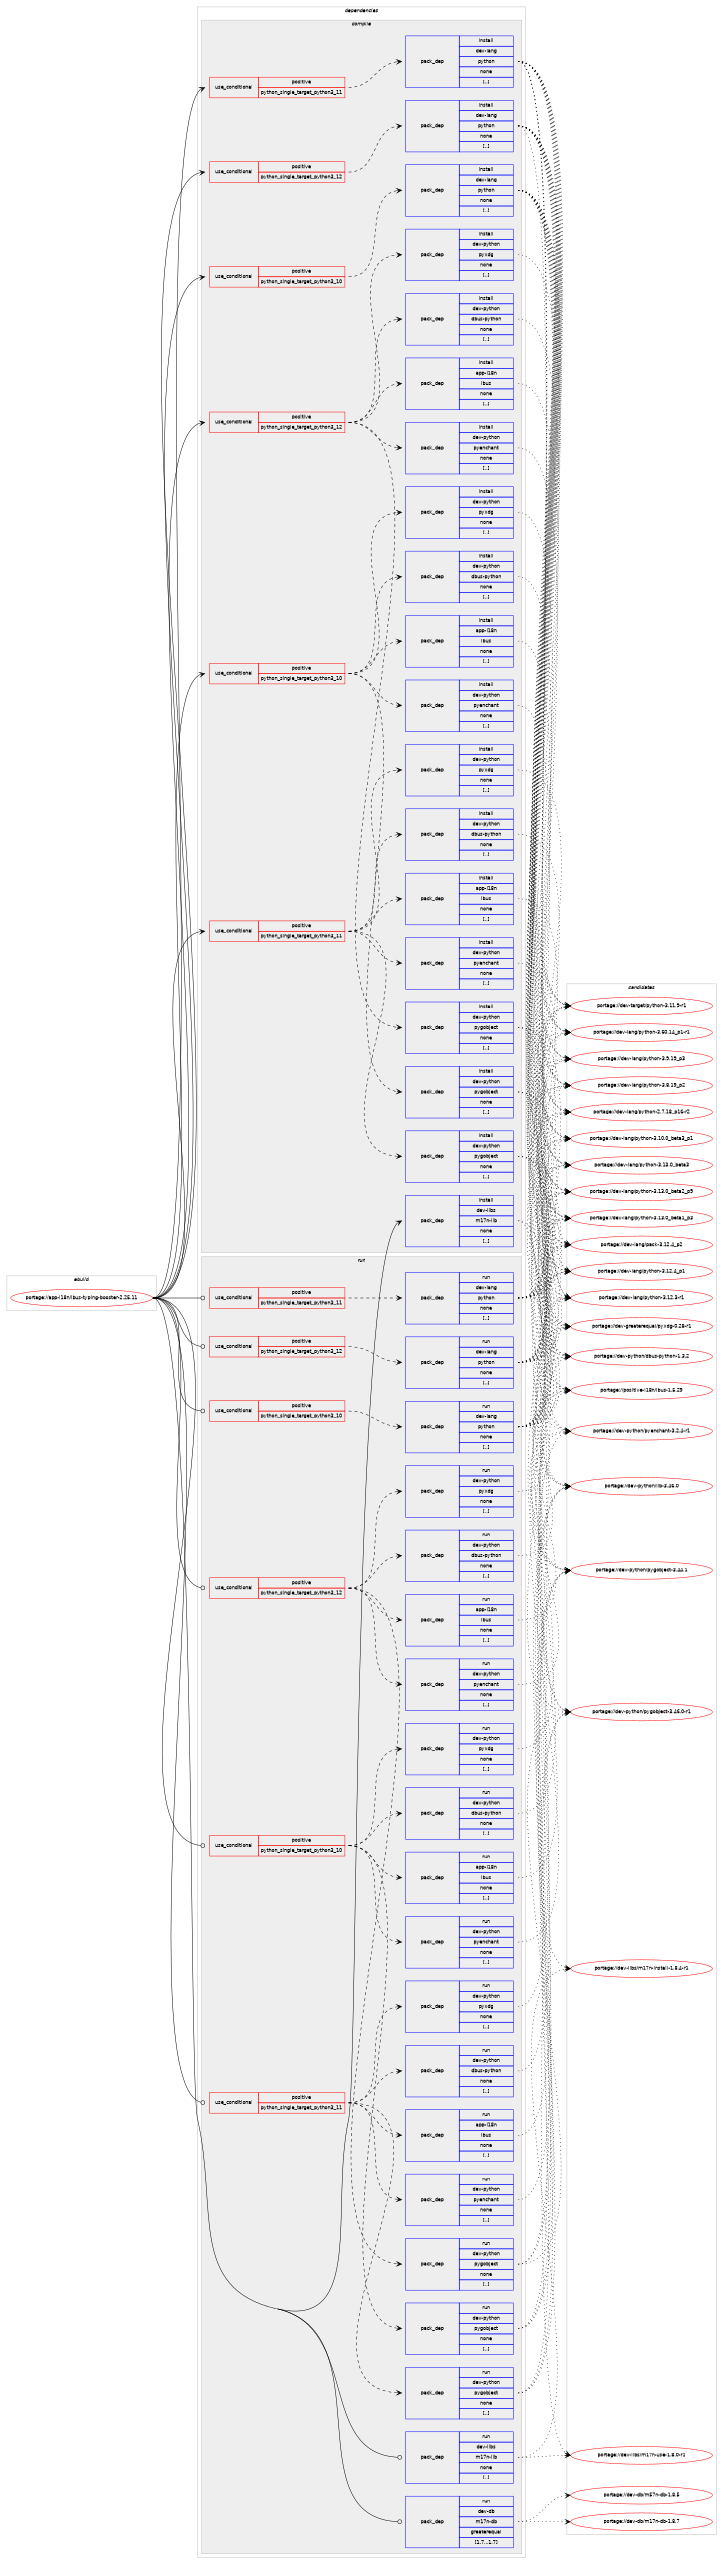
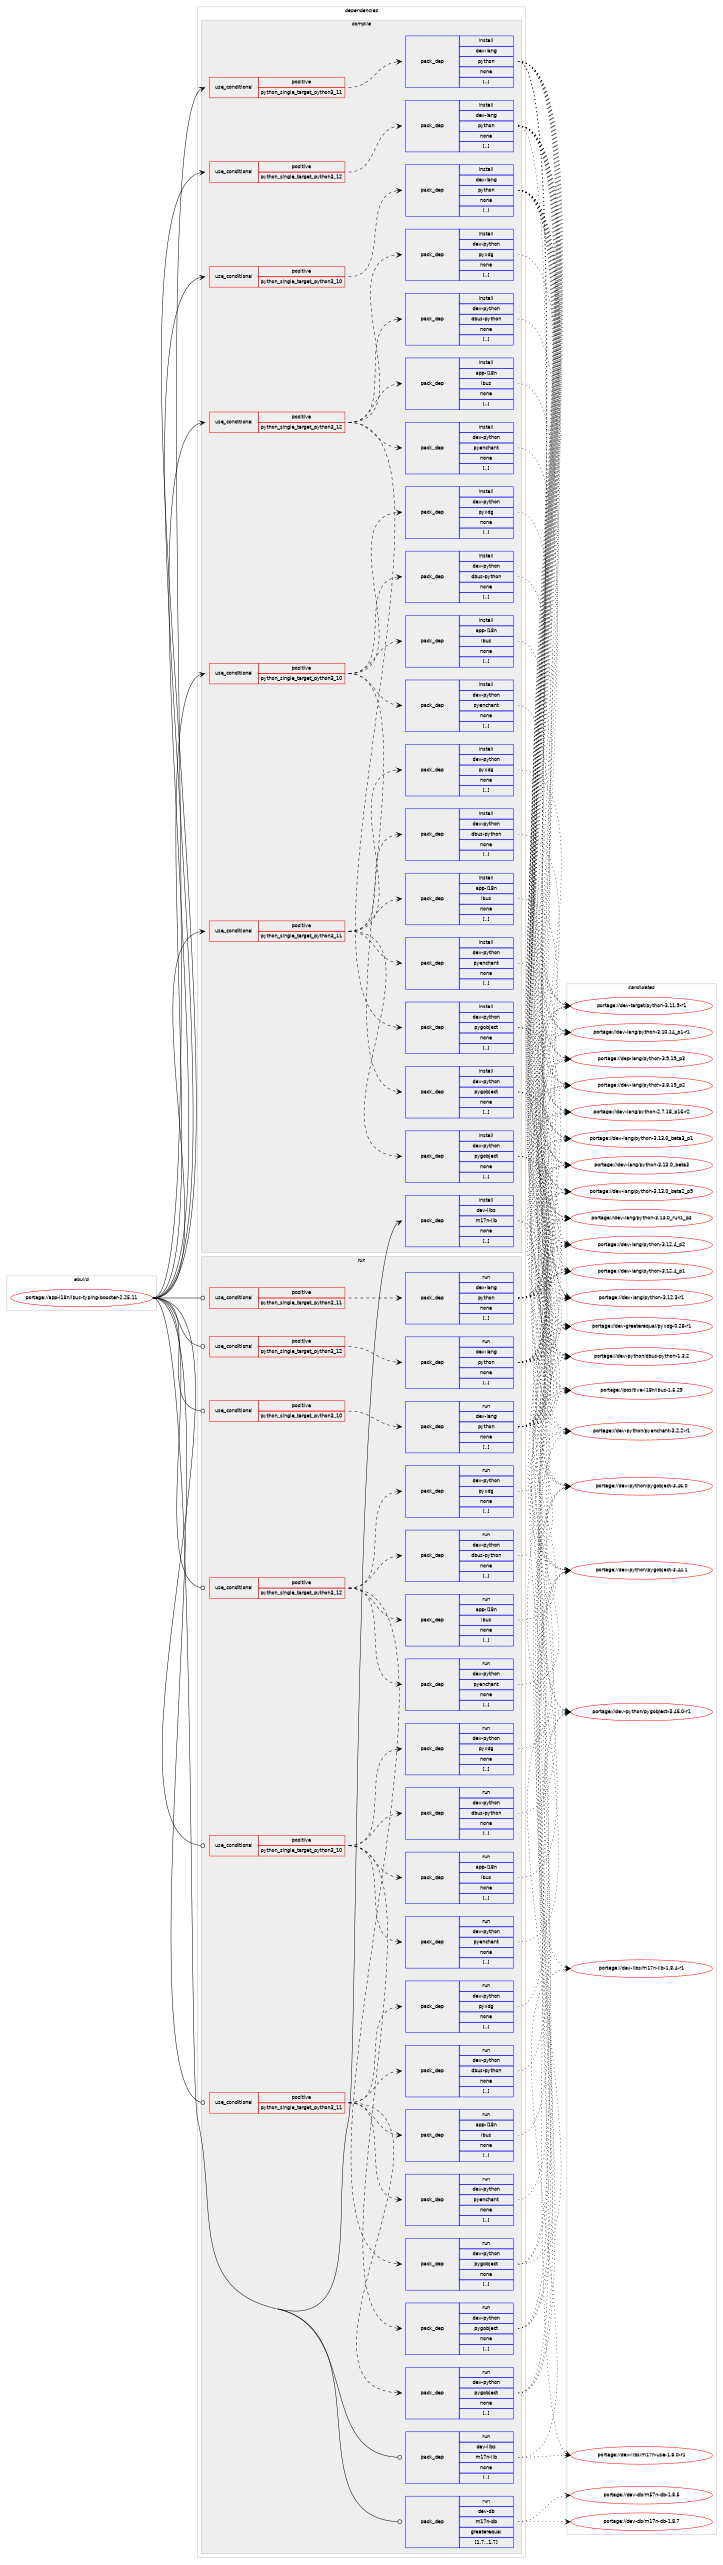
node "portage://dev-lang/python-3.60.14_p1-r1": label "portage://dev-lang/python-3.60.14_p1-r1" -> "portage://dev-lang/python-3.10.14_p1-r1"
node "portage://dev-lang/python-3.9.19_p3": label "portage://dev-lang/python-3.9.19_p3" -> "portage://dep-lang/python-3.9.19_p3"
node "portage://dev-lang/python-3.10.0_beta3_p1": label "portage://dev-lang/python-3.10.0_beta3_p1" -> "portage://dev-lang/python-3.13.0_beta3_p1"
node "portage://dev-lang/python-3.13.0_beta1_p3": label "portage://dev-lang/python-3.13.0_beta1_p3" -> "portage://dev-lang/python-3.13.0_run1_p3"
node "portage://dev-lang/pack-3.12.4_p2": label "portage://dev-lang/pack-3.12.4_p2" -> "portage://dev-lang/python-3.12.4_p2"
node "portage://dev-python/pyenchant-3.2.4-r1": label "portage://dev-python/pyenchant-3.2.4-r1" -> "portage://dev-python/pyenchant-3.2.2-r1"
node "portage://dev-python/lib-3.46.0": label "portage://dev-python/lib-3.46.0" -> "portage://dev-python/pygobject-3.46.0"
node "portage://dev-libs/m17n-install-1.8.4-r1": label "portage://dev-libs/m17n-install-1.8.4-r1" -> "portage://dev-libs/m17n-lib-1.8.4-r1"
